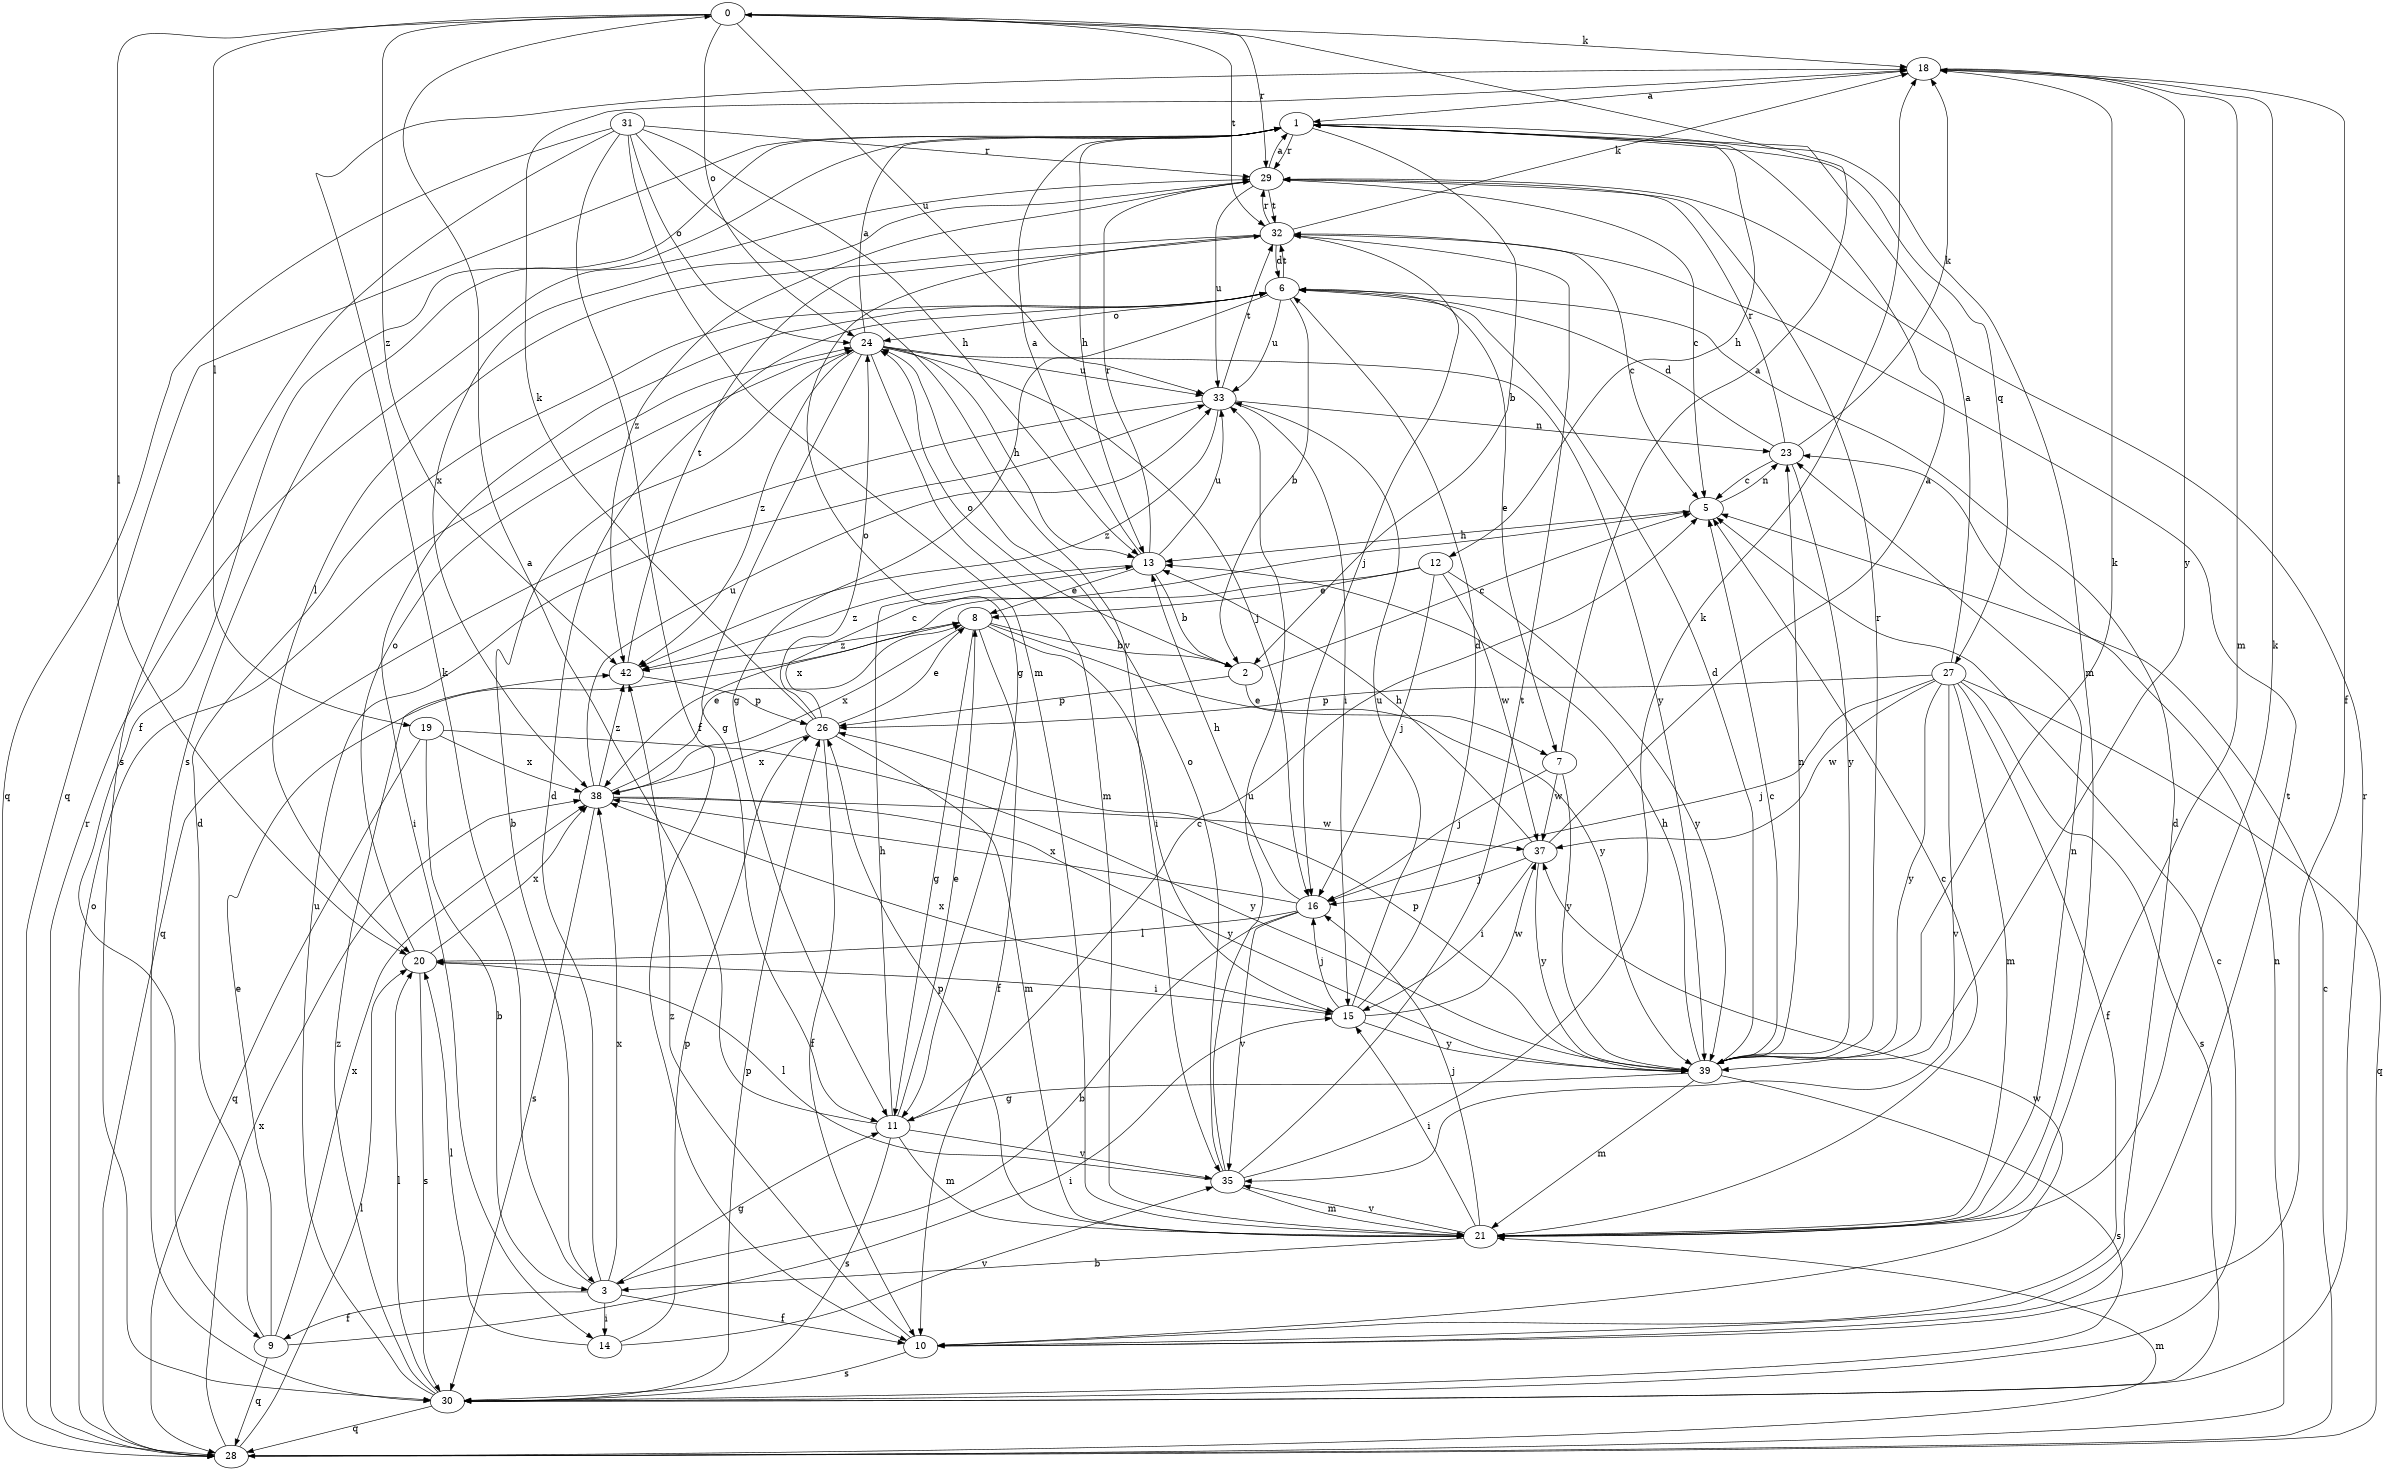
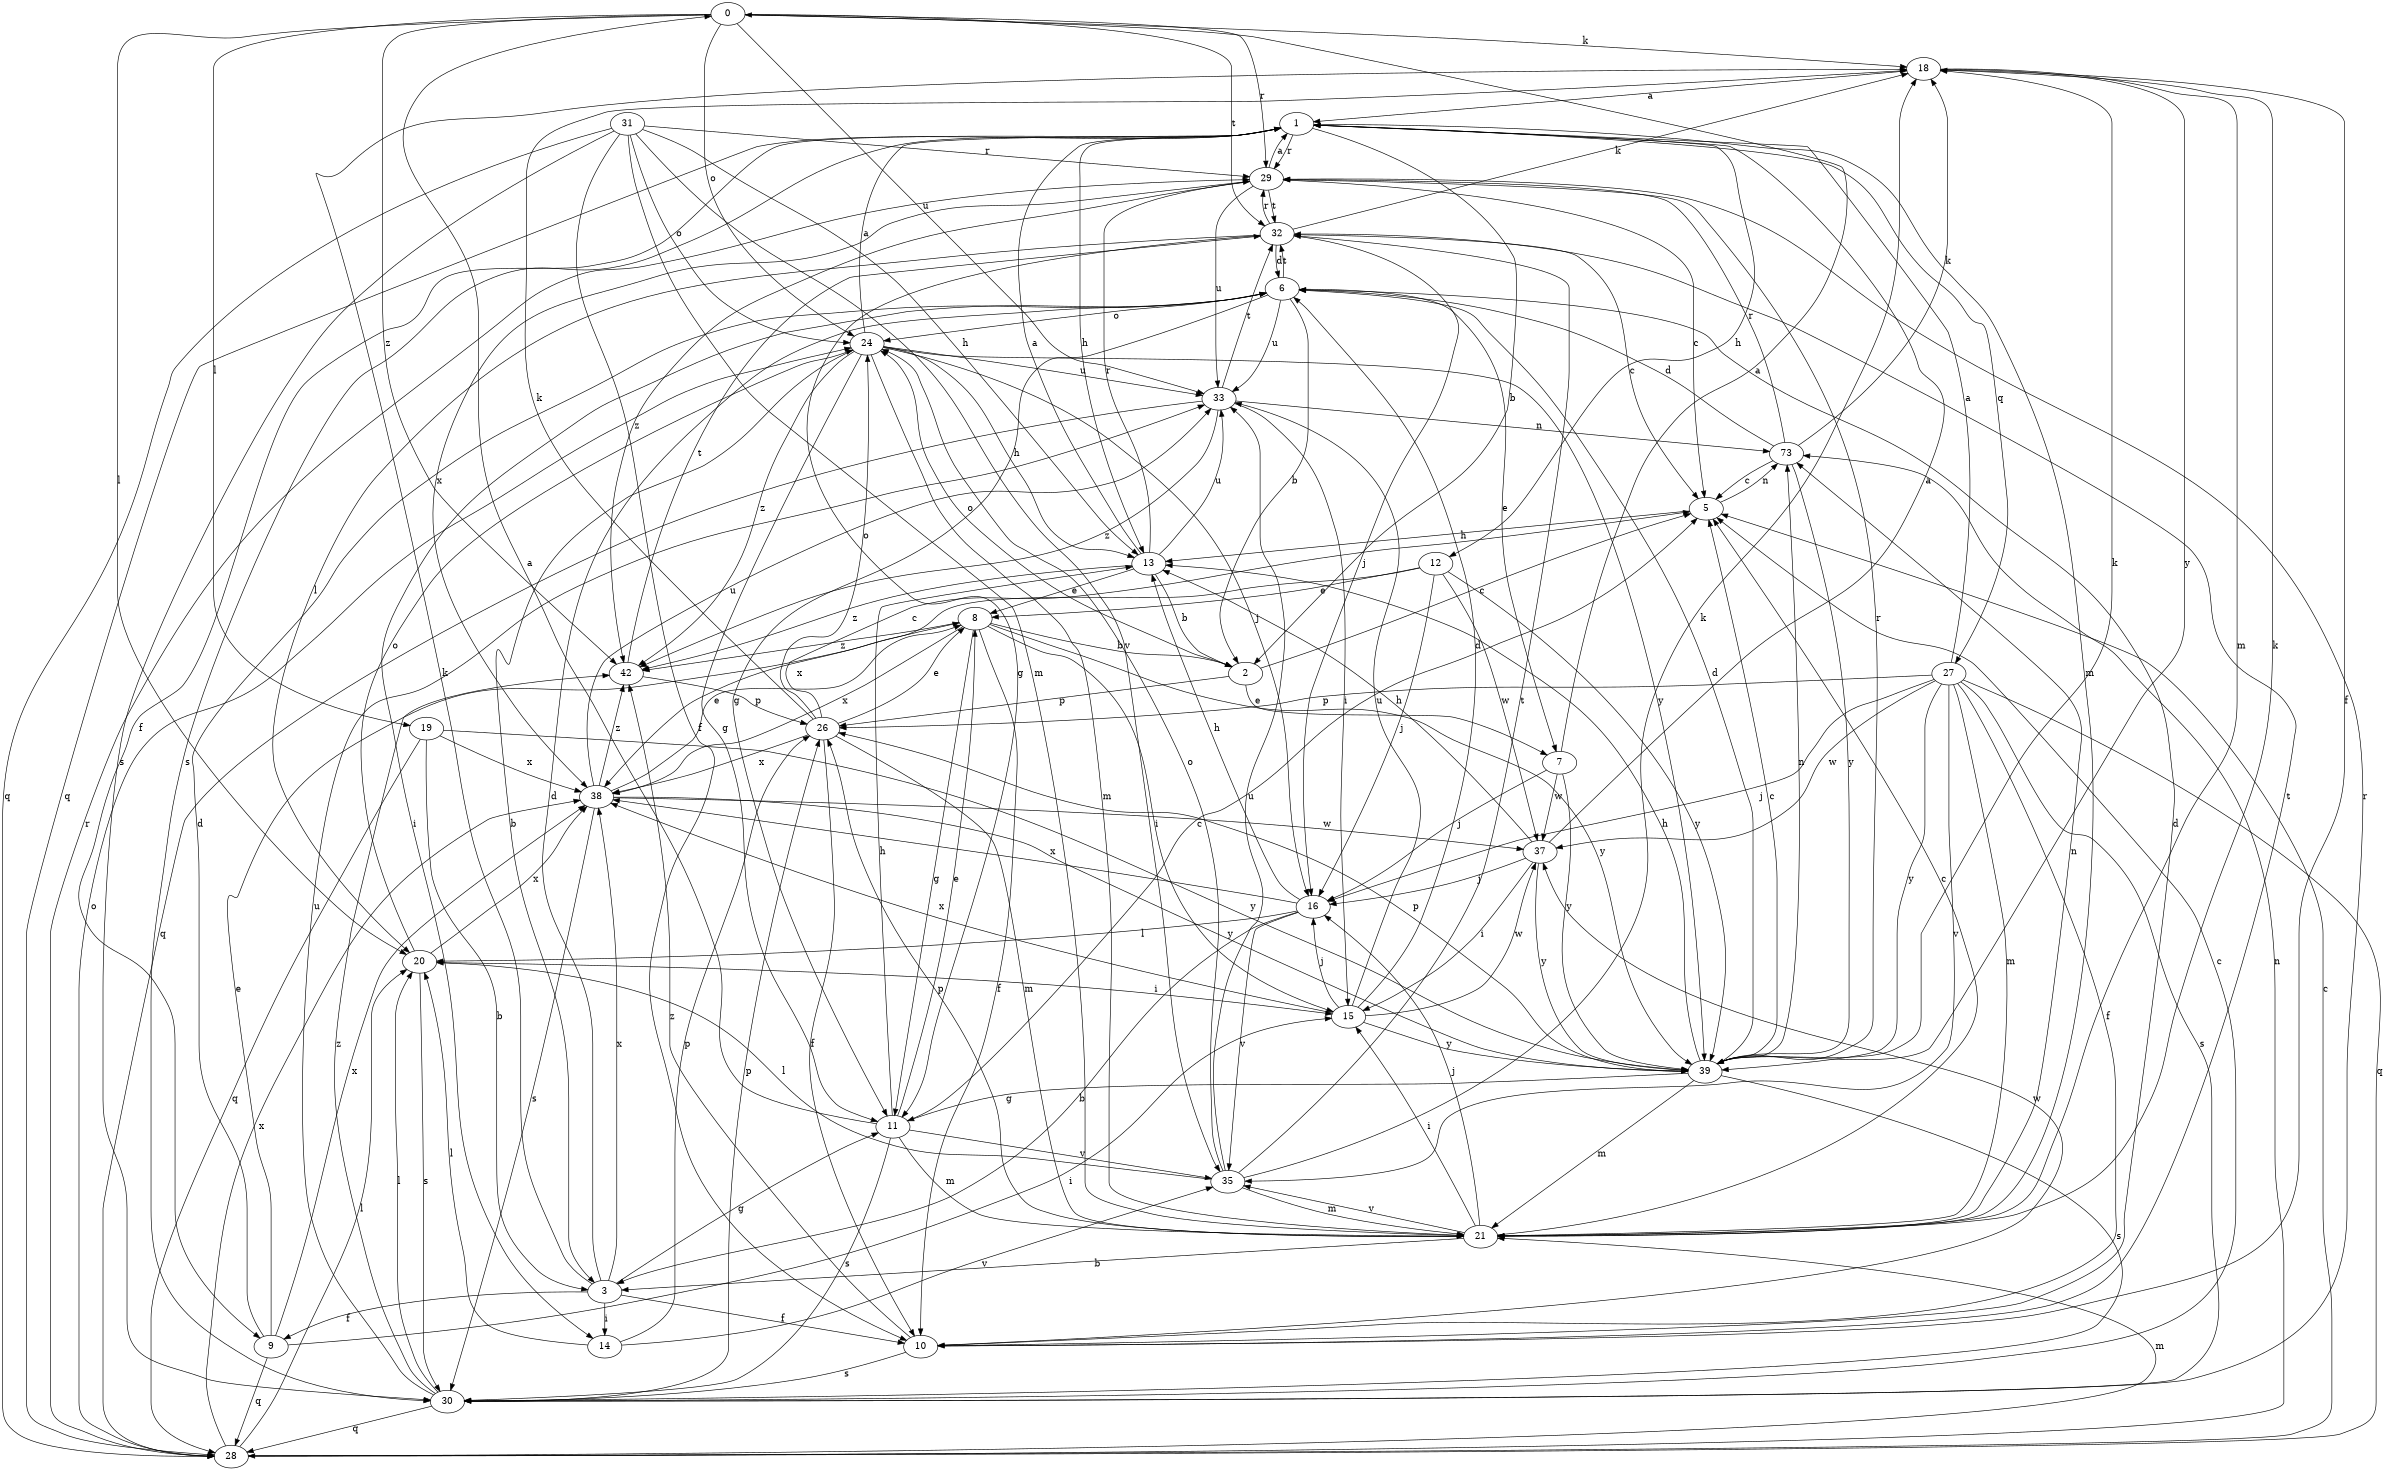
node "23": label "23" -> "73"
